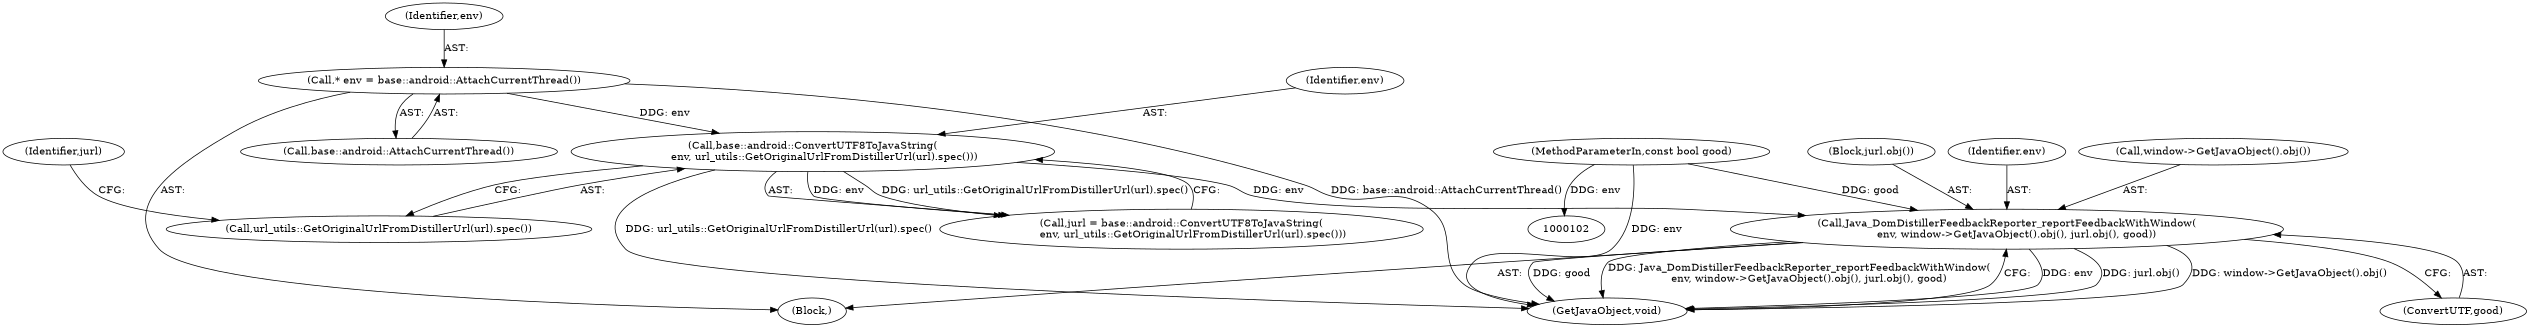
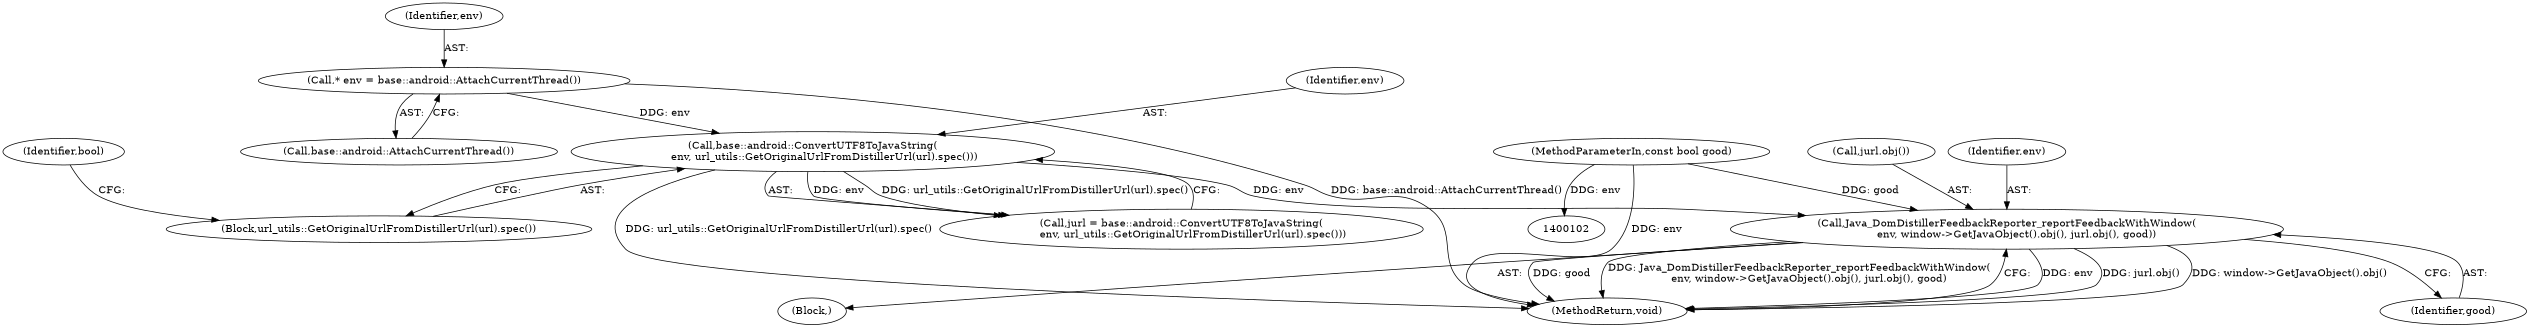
edge "(Call,base::android::AttachCurrentThread())" -> "(Call,* env = base::android::AttachCurrentThread())": label "AST: " -> "CFG: "
node "(Identifier,jurl)": label "(Identifier,jurl)" -> "(Identifier,bool)"
node "(Block,jurl.obj())": label "(Block,jurl.obj())" -> "(Call,jurl.obj())"
node "(Call,window->GetJavaObject().obj())": removed
node "(Call,url_utils::GetOriginalUrlFromDistillerUrl(url).spec())": label "(Call,url_utils::GetOriginalUrlFromDistillerUrl(url).spec())" -> "(Block,url_utils::GetOriginalUrlFromDistillerUrl(url).spec())"
node "1000102": label "1000102" -> "1400102"
edge "(Call,* env = base::android::AttachCurrentThread())" -> "(Block,)": removed, label "AST:"
node "(GetJavaObject,void)": label "(GetJavaObject,void)" -> "(MethodReturn,void)"
node "(ConvertUTF,good)": label "(ConvertUTF,good)" -> "(Identifier,good)"
